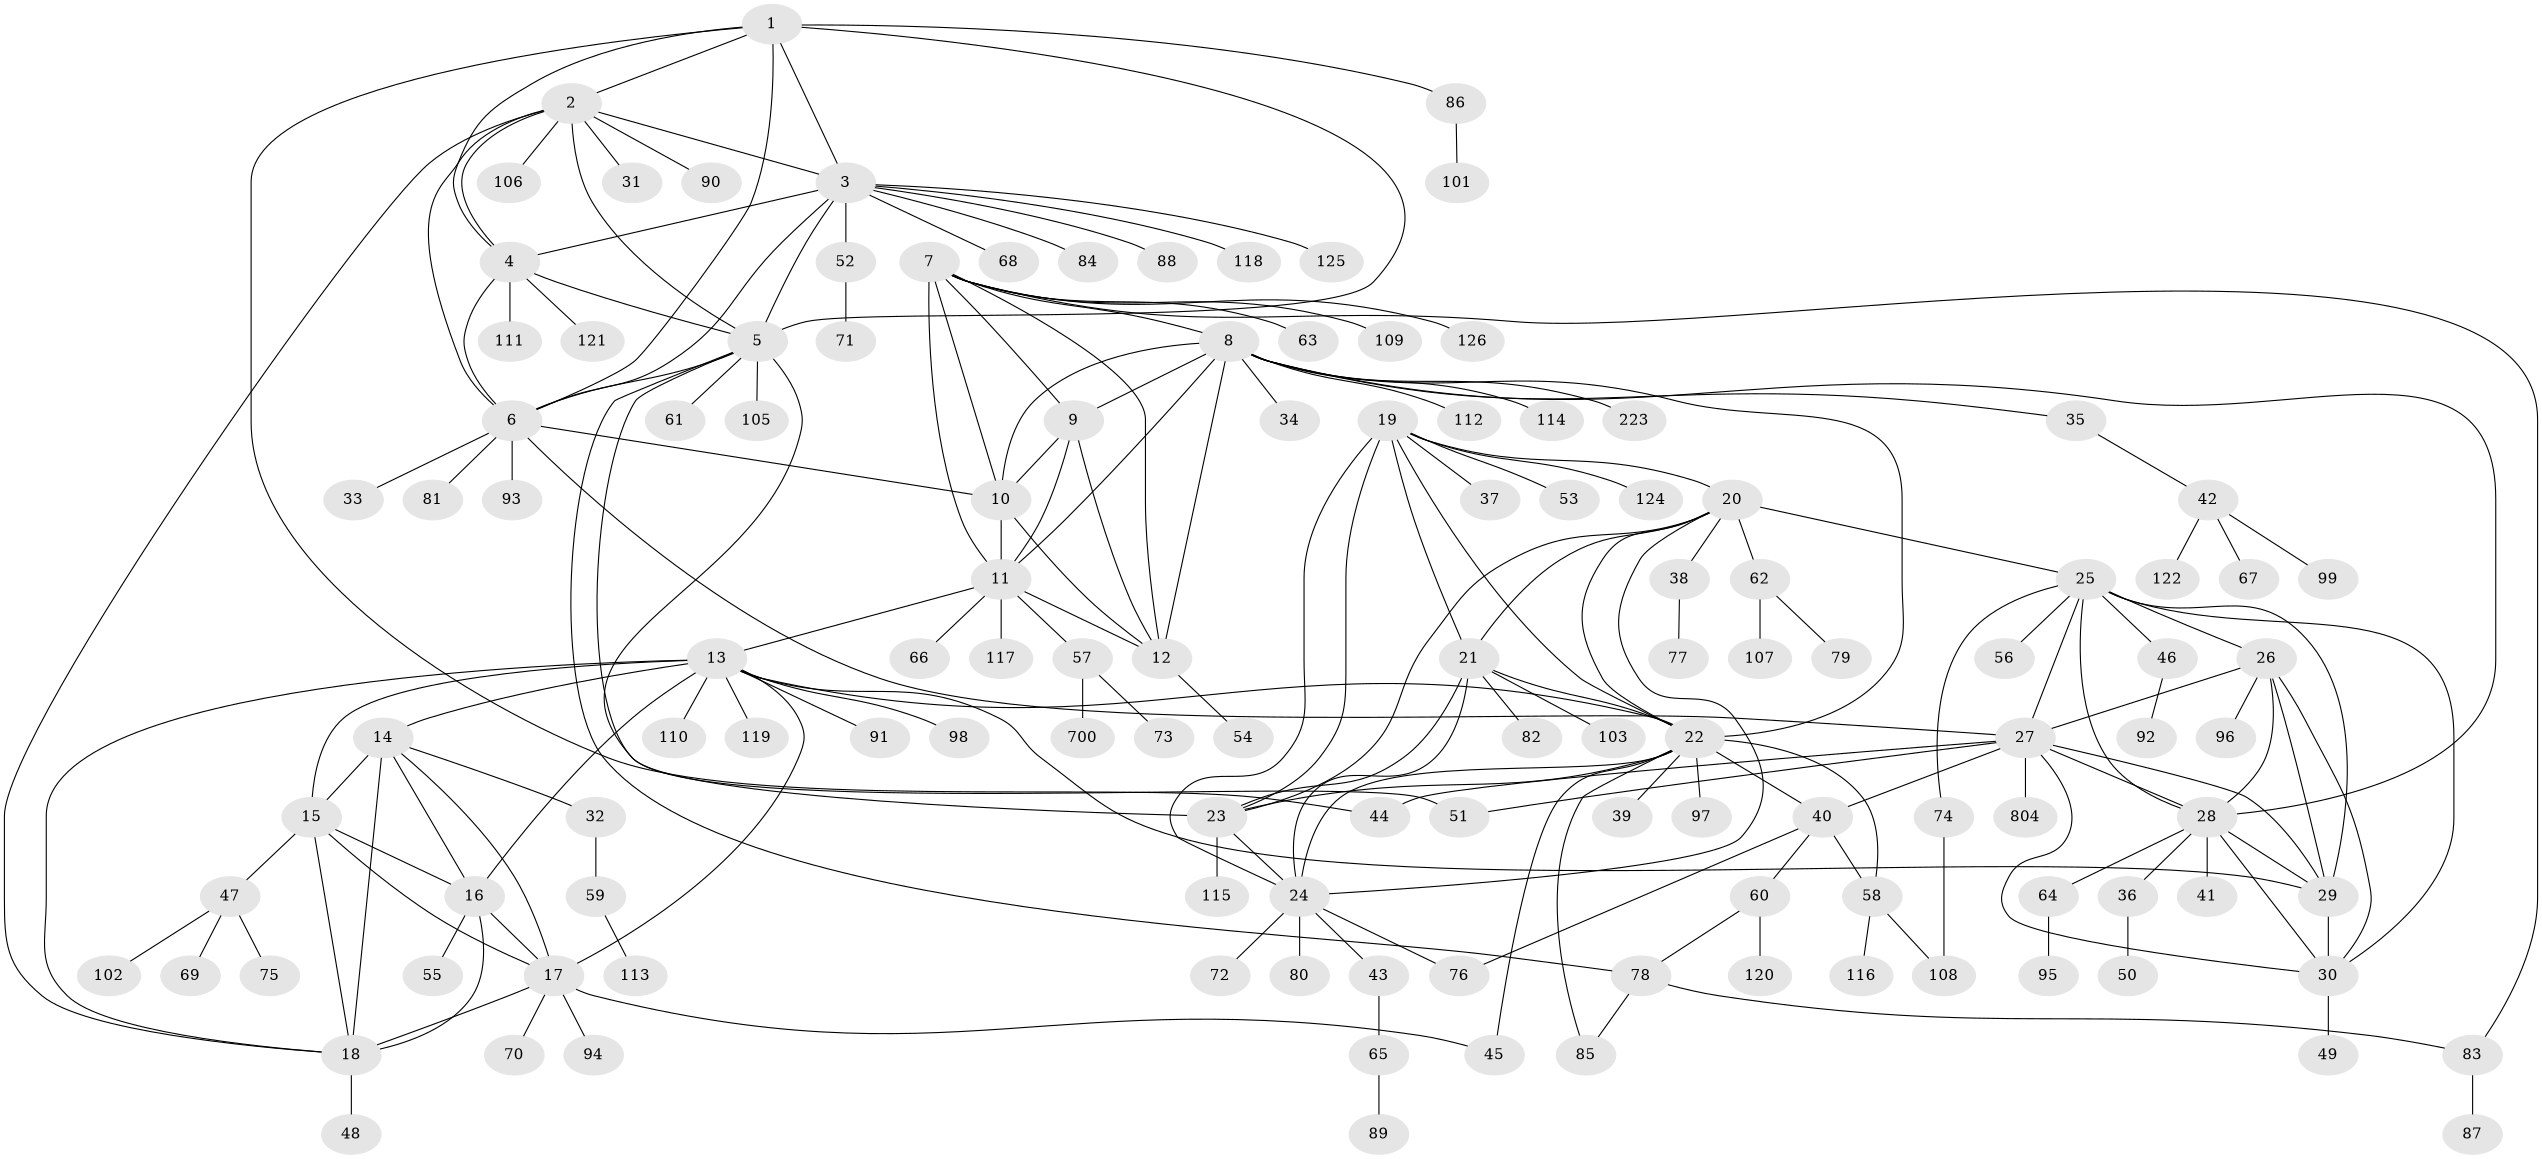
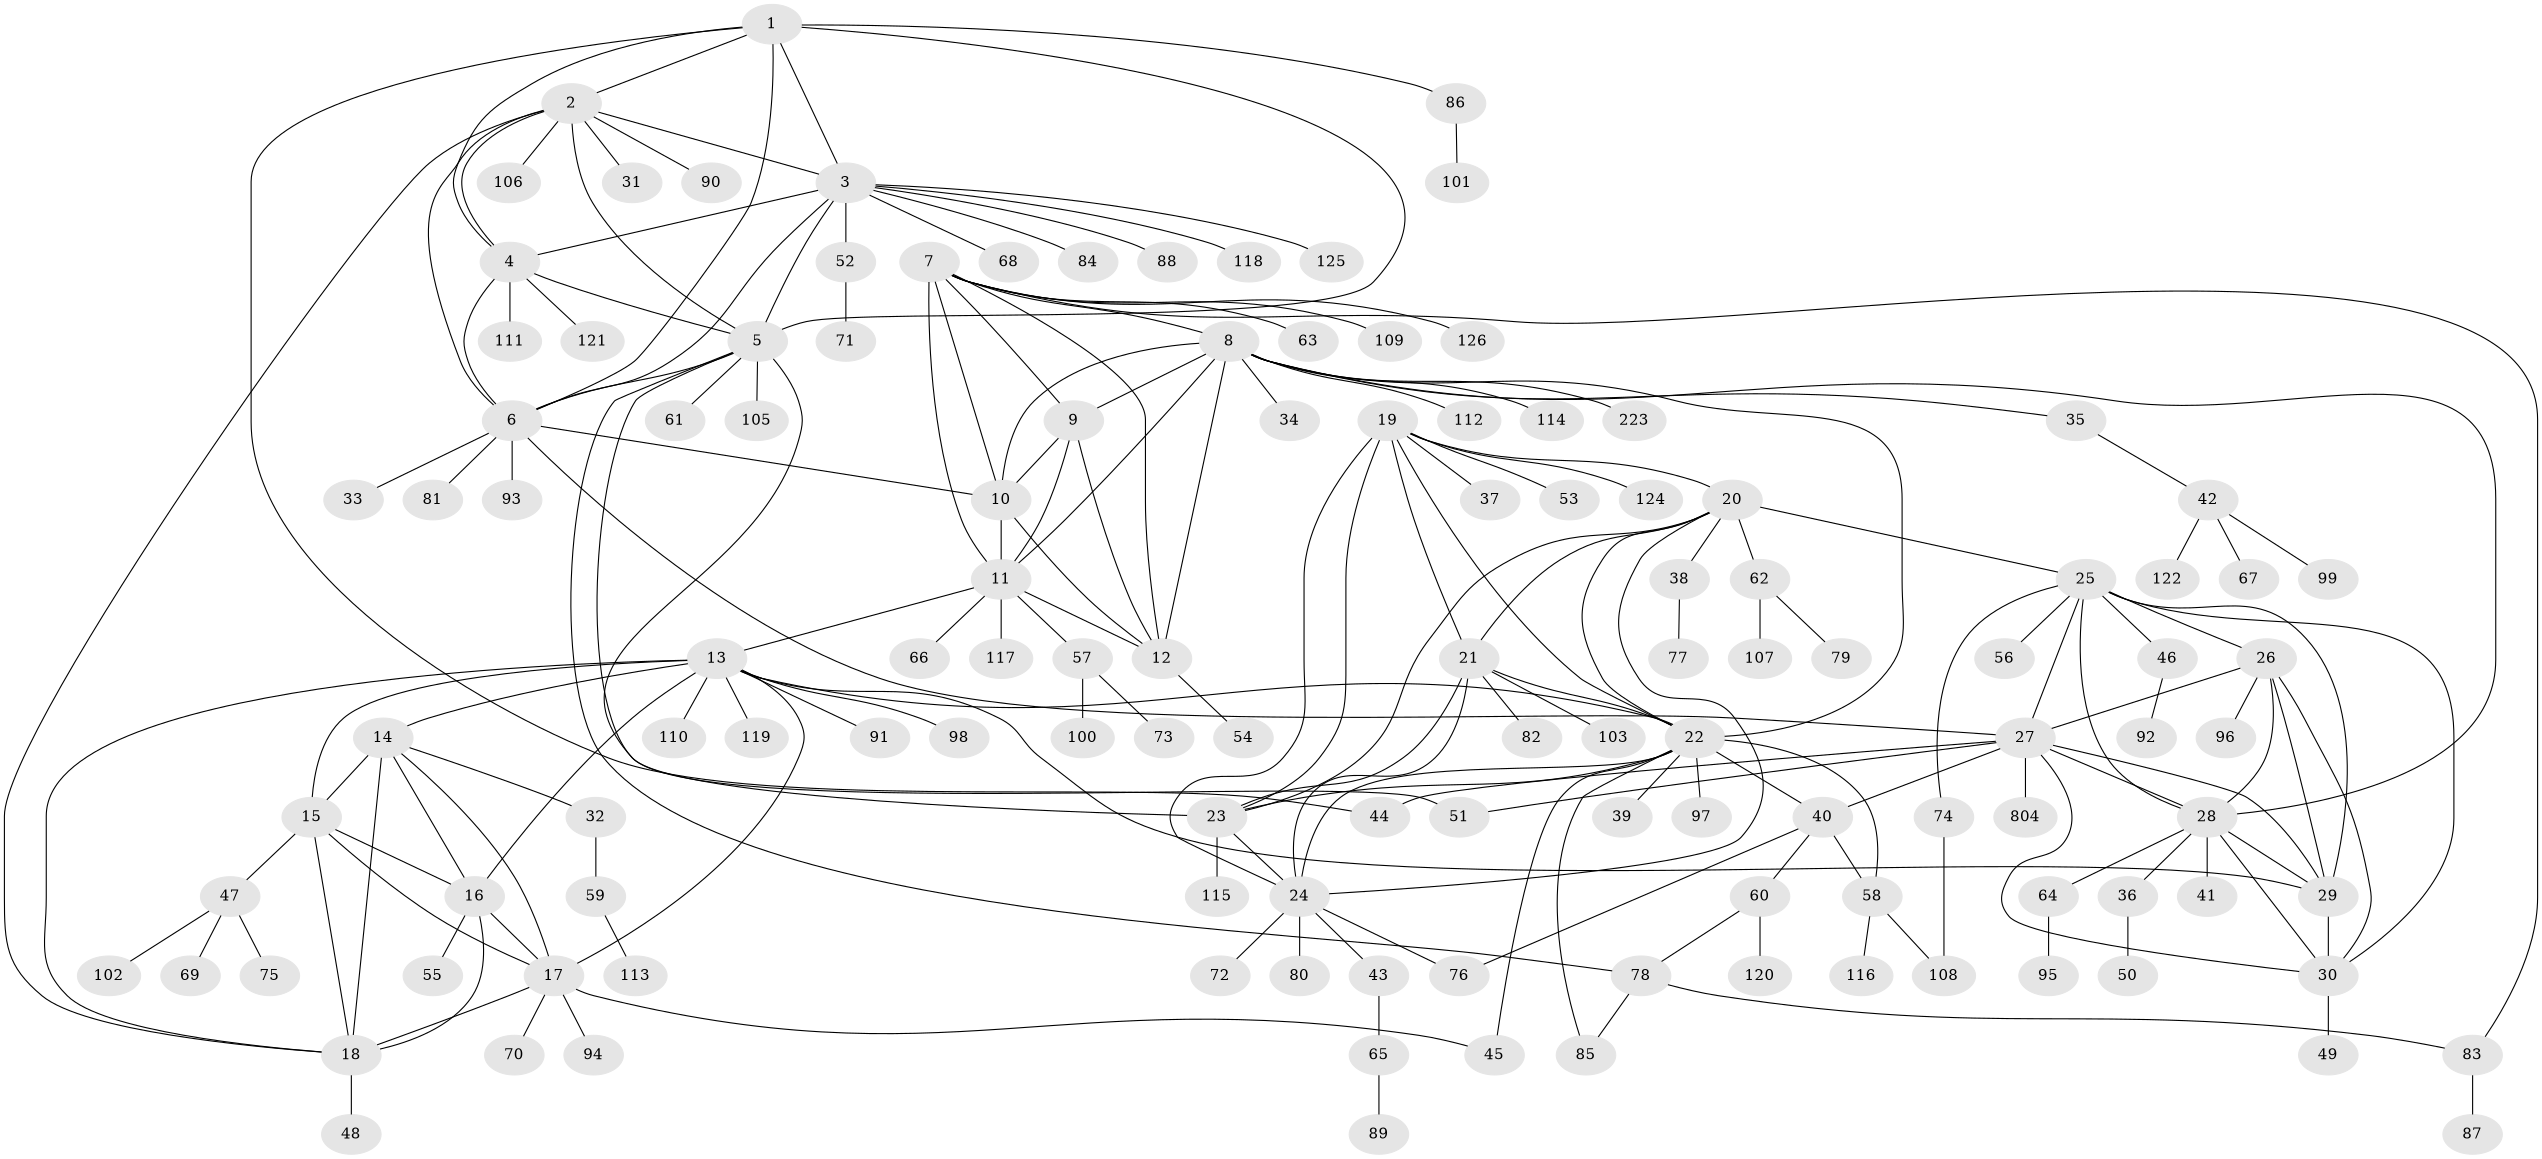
node "700": label "700" -> "100"
